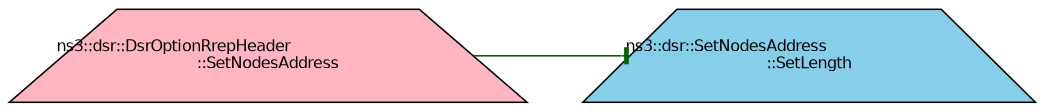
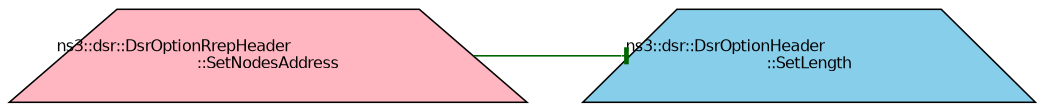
node "ns3::dsr::SetNodesAddress ::SetLength": label "ns3::dsr::SetNodesAddress ::SetLength" -> "ns3::dsr::DsrOptionHeader ::SetLength"
